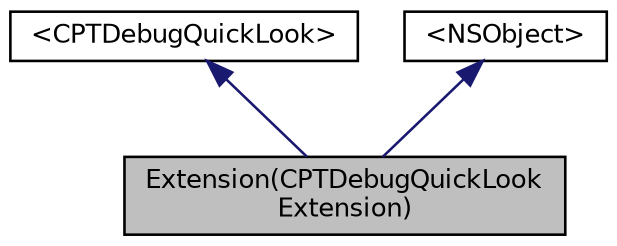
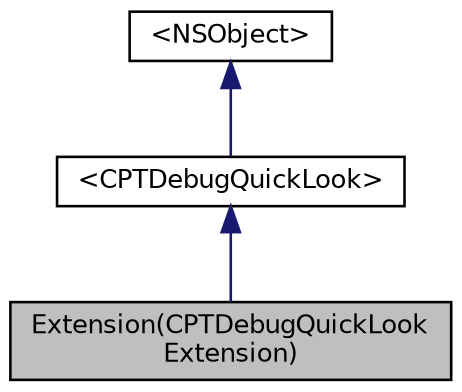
edge "Extension(CPTDebugQuickLook Extension)" -> "<NSObject>": now "<CPTDebugQuickLook>" -> "<NSObject>"
